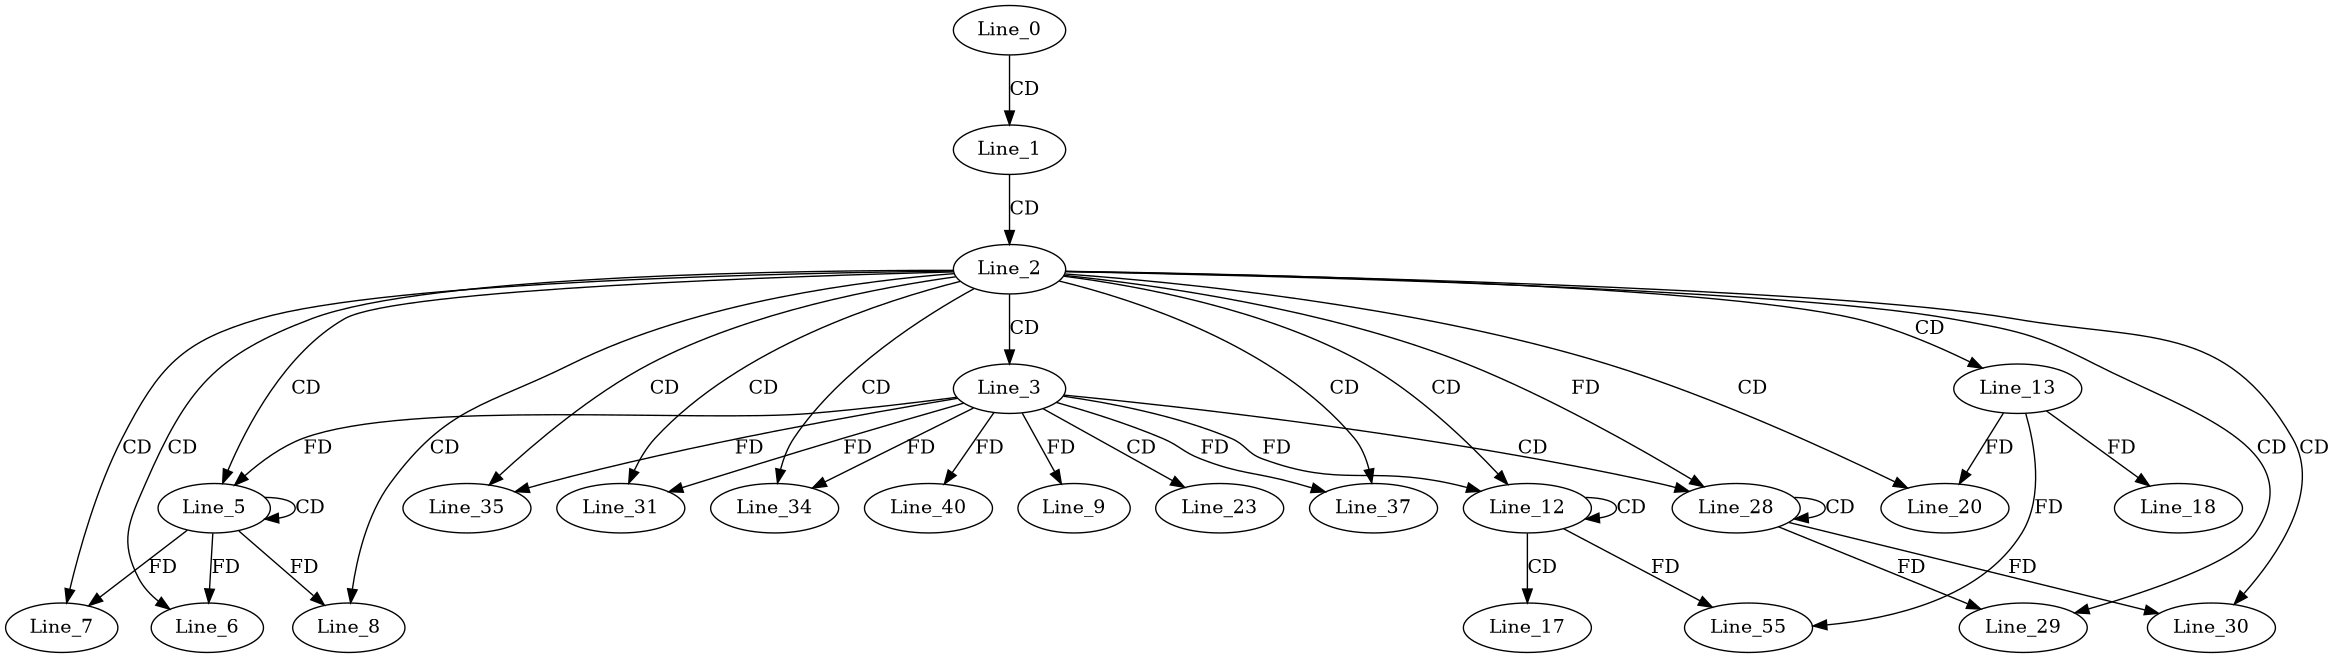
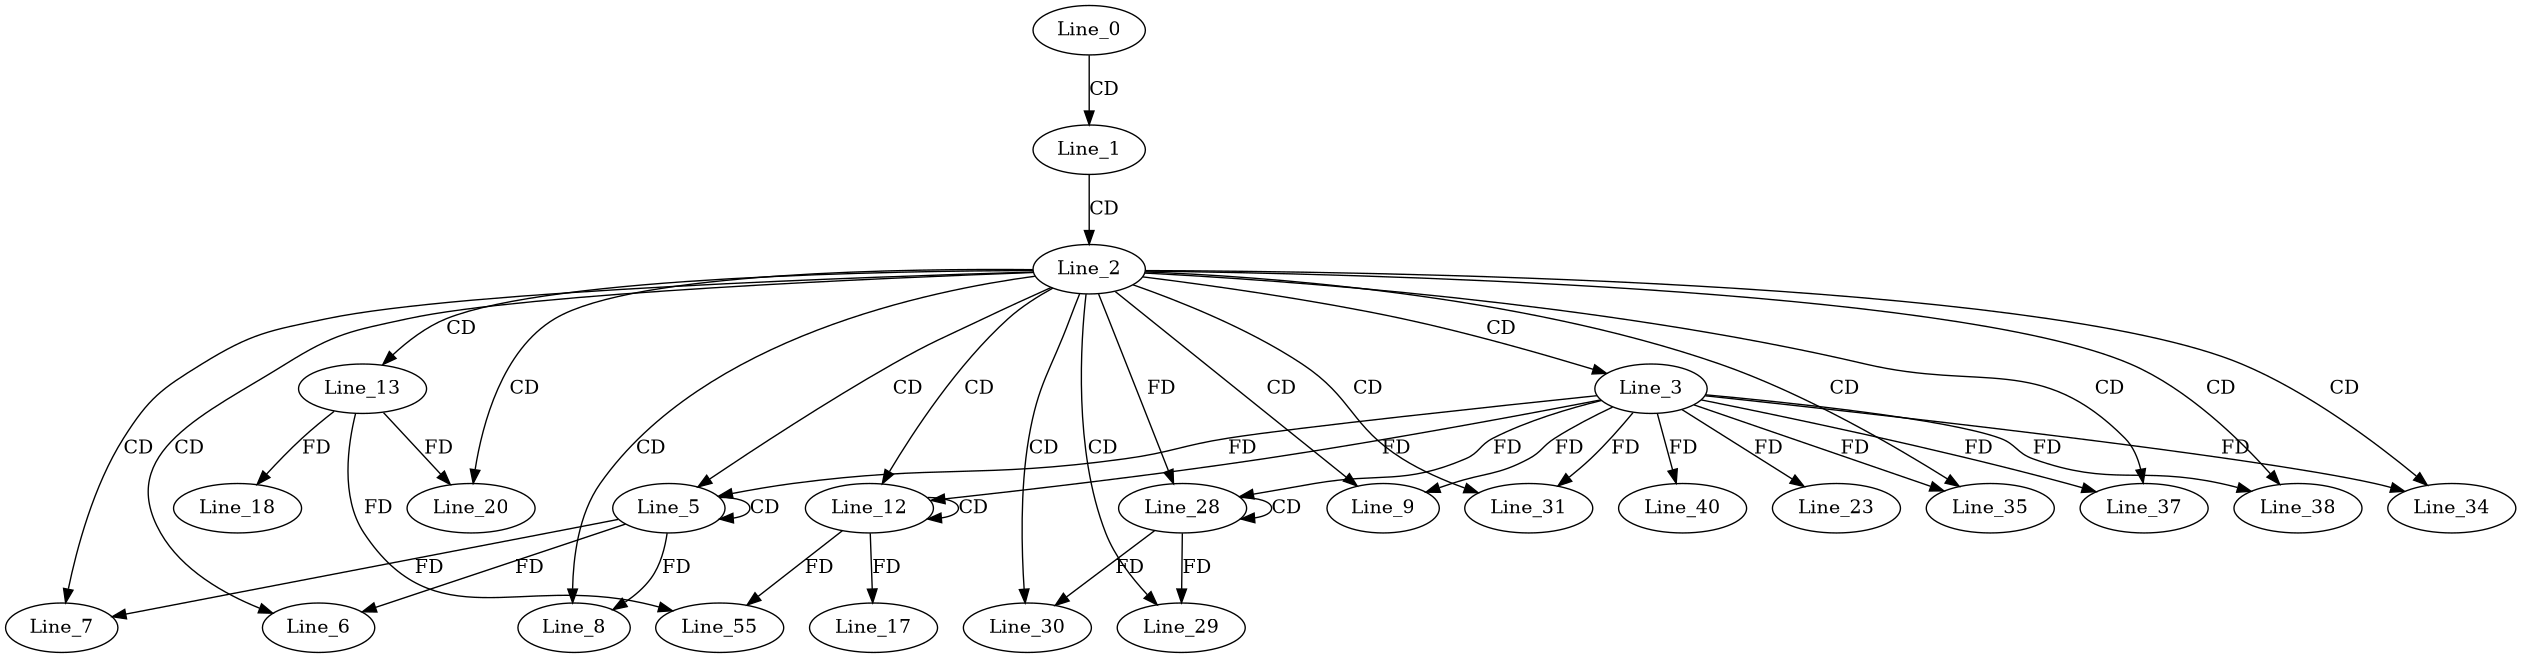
edge "Line_2" -> "Line_9": added, label "CD"
edge "Line_3" -> "Line_23": label "CD" -> "FD"
edge "Line_3" -> "Line_28": label "CD" -> "FD"
node "Line_38": added
edge "Line_12" -> "Line_17": label "CD" -> "FD"
